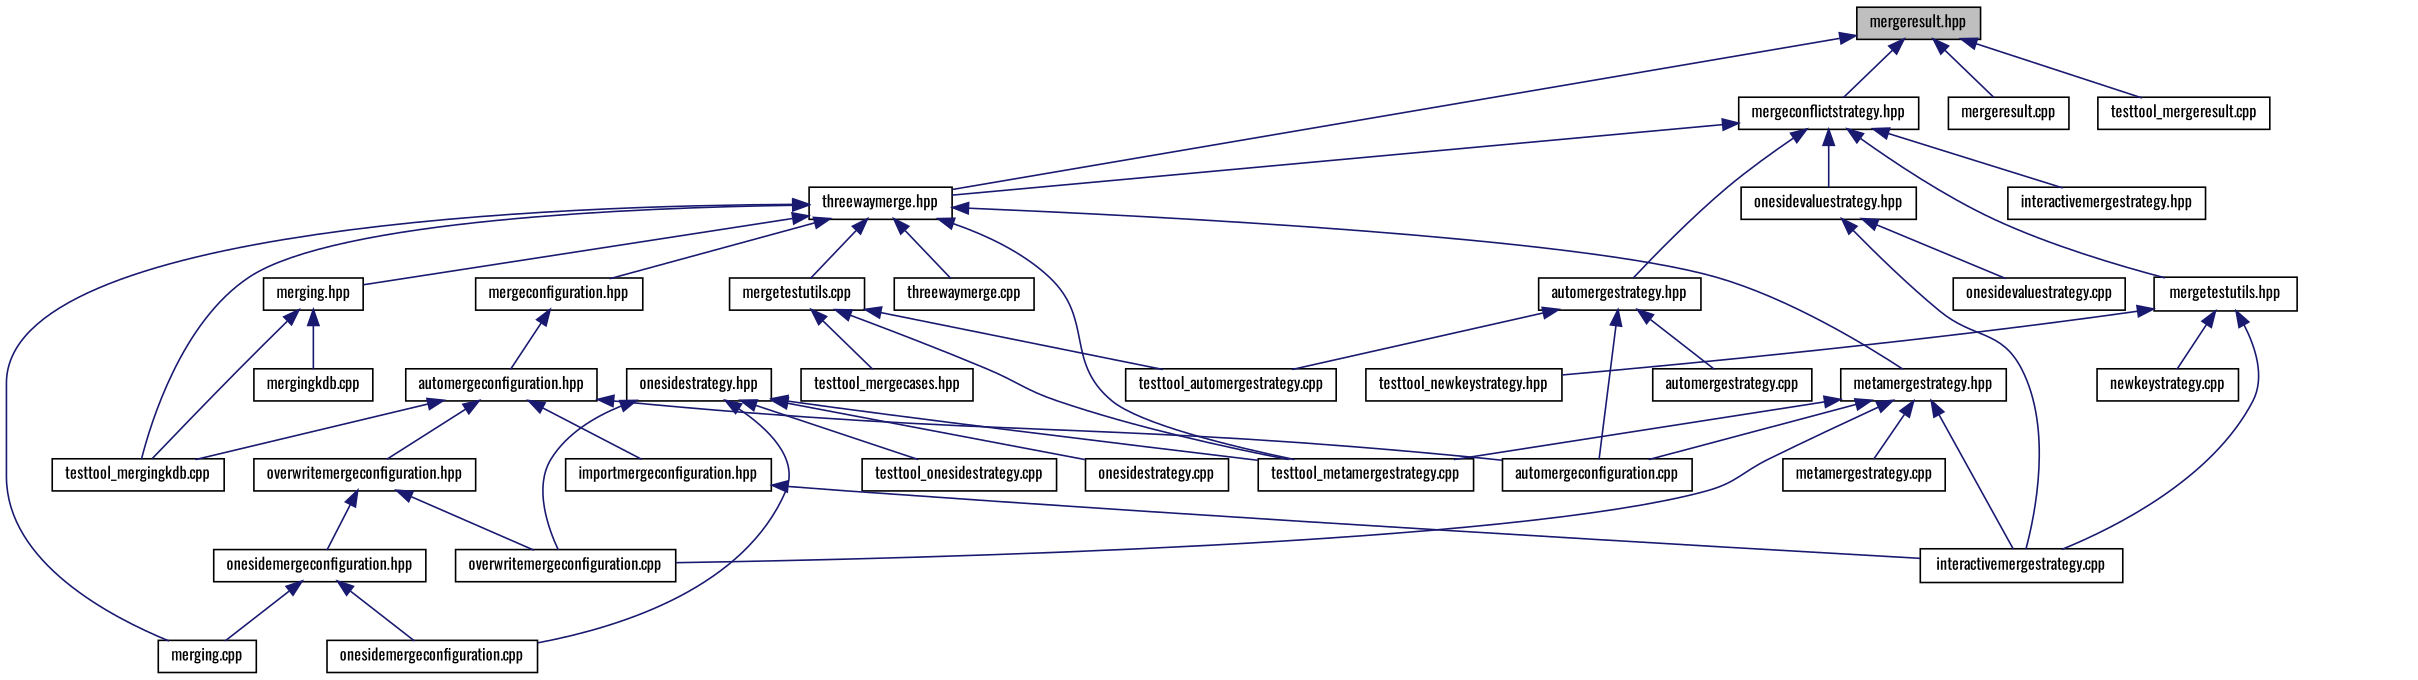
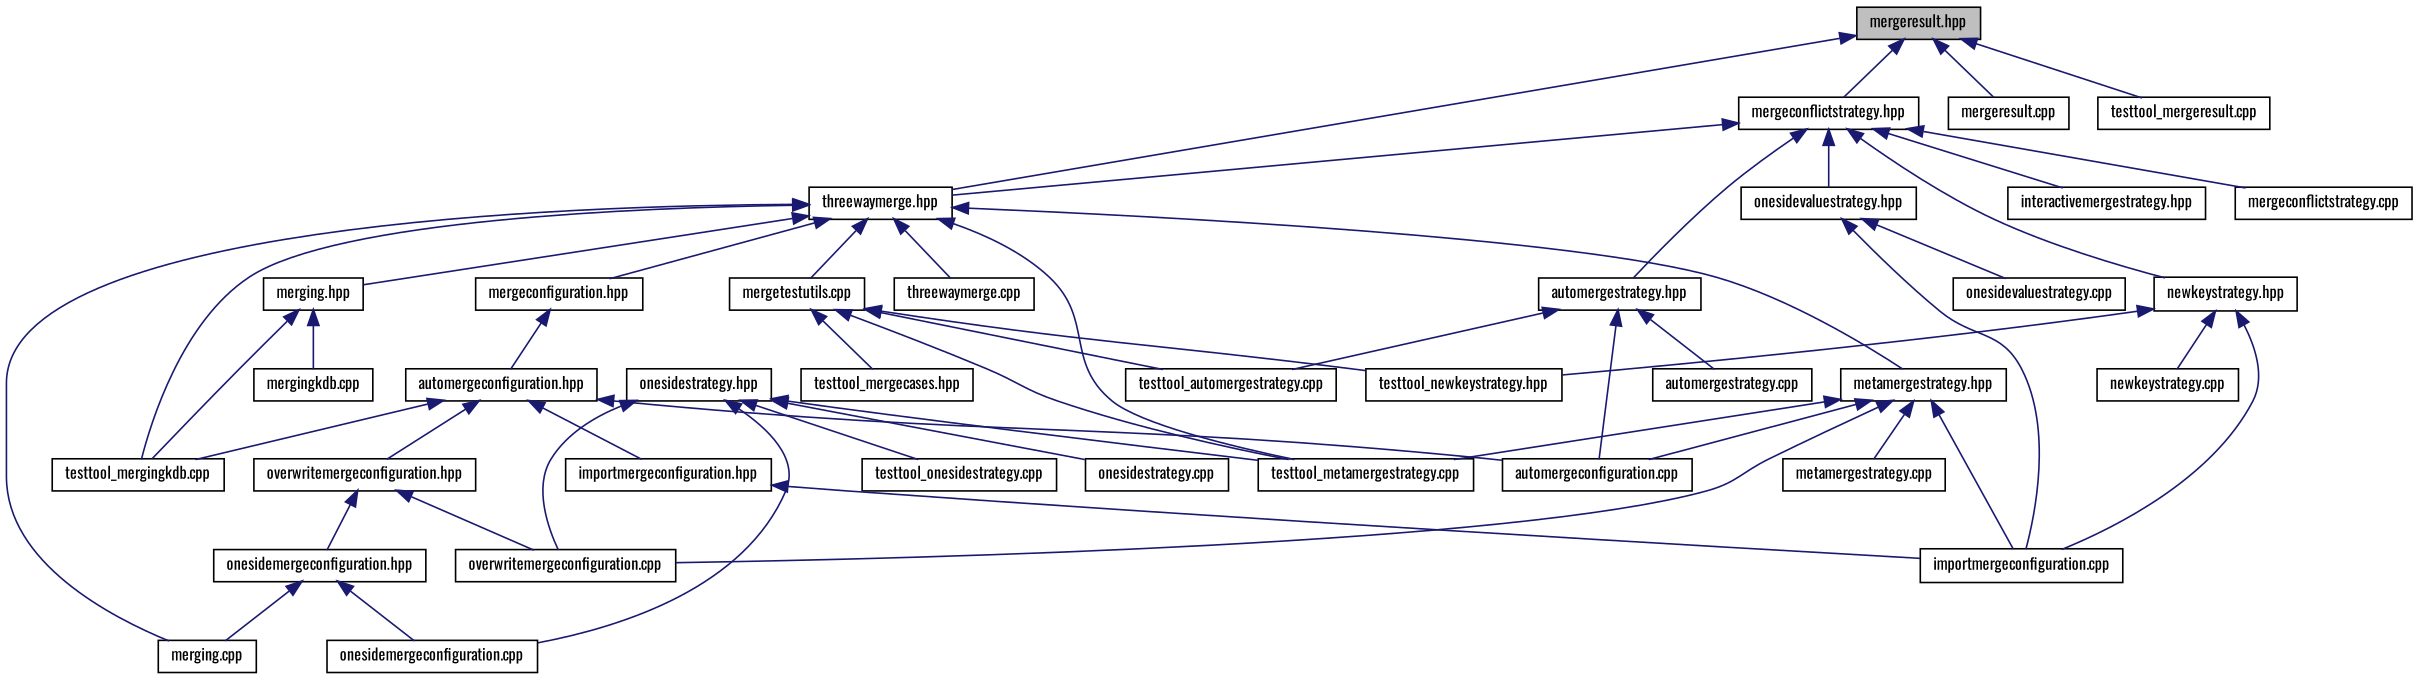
node "mergeconflictstrategy.cpp": added
node "mergetestutils.hpp": label "mergetestutils.hpp" -> "newkeystrategy.hpp"
edge "testtool_newkeystrategy.hpp" -> "mergetestutils.cpp": added
node "interactivemergestrategy.cpp": label "interactivemergestrategy.cpp" -> "importmergeconfiguration.cpp"
